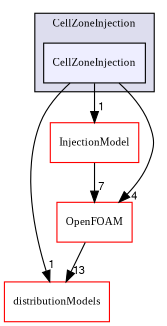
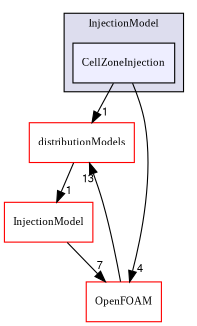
cluster "CellZoneInjection": label "CellZoneInjection" -> "InjectionModel"
edge "CellZoneInjection" -> "InjectionModel": now "distributionModels" -> "InjectionModel"
